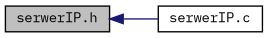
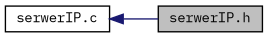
edge "serwerIP.c" -> "serwerIP.h": reversed
